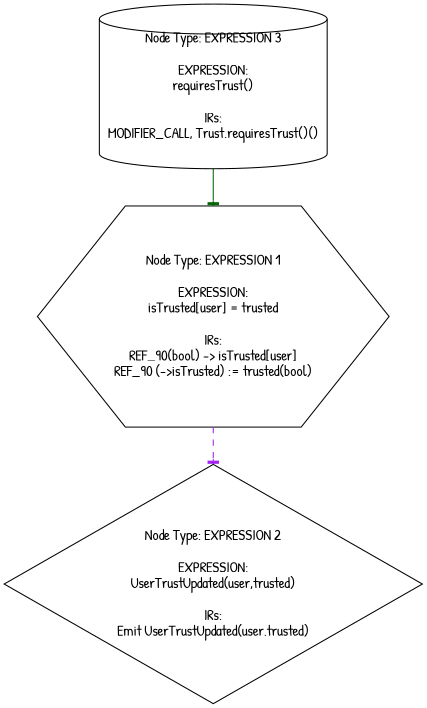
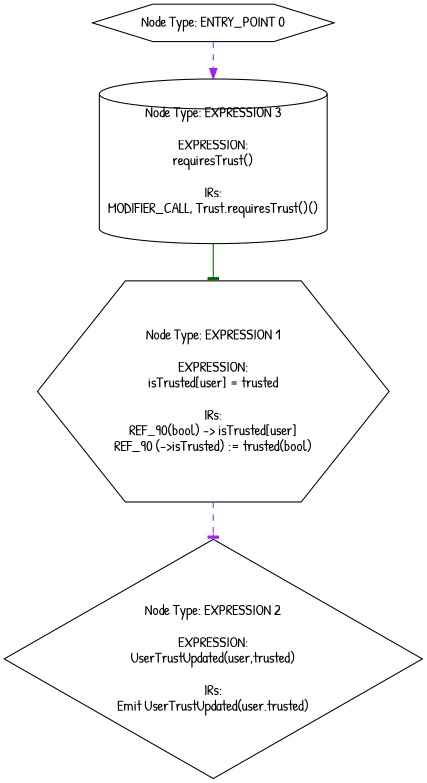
node "Node Type: ENTRY_POINT 0": added
